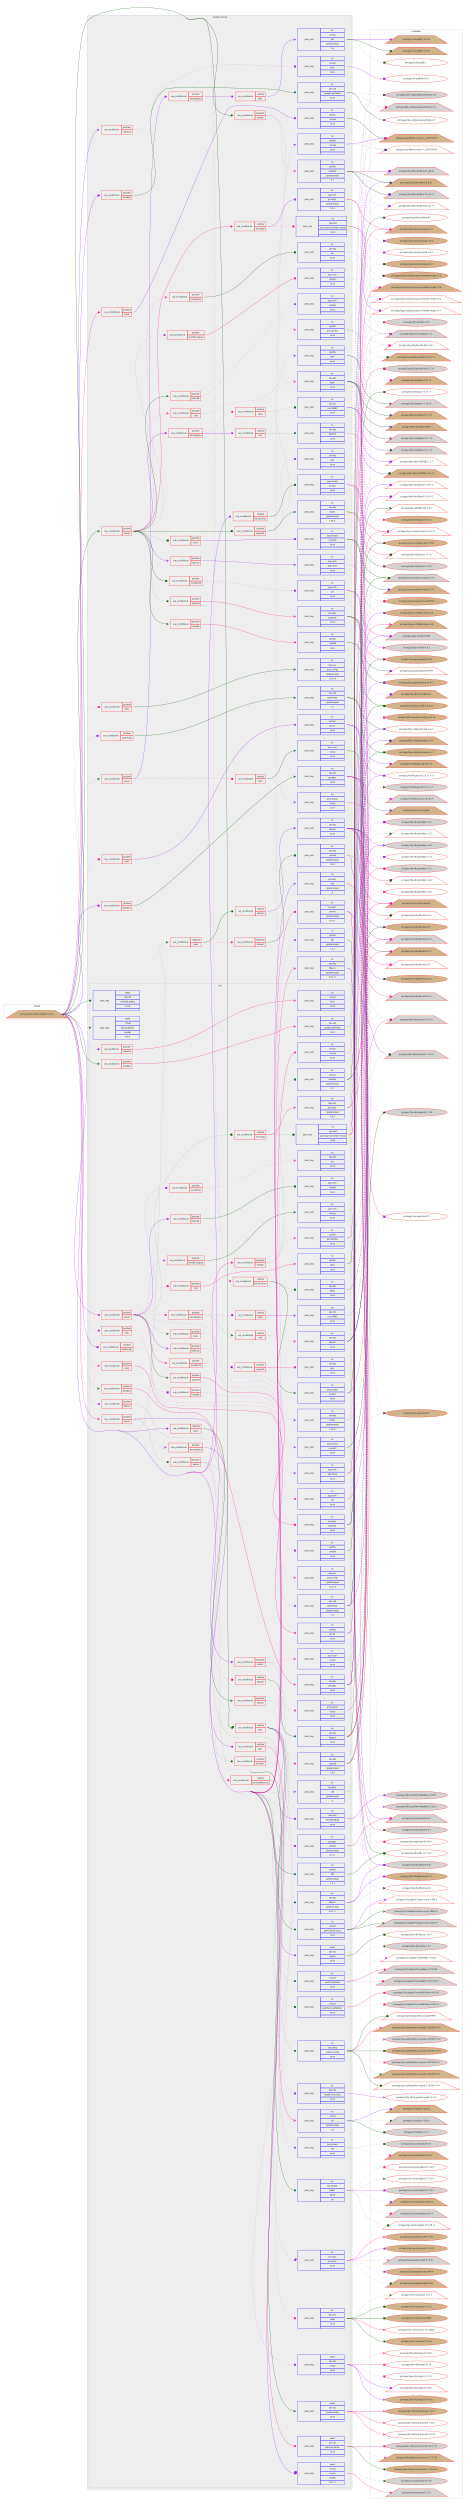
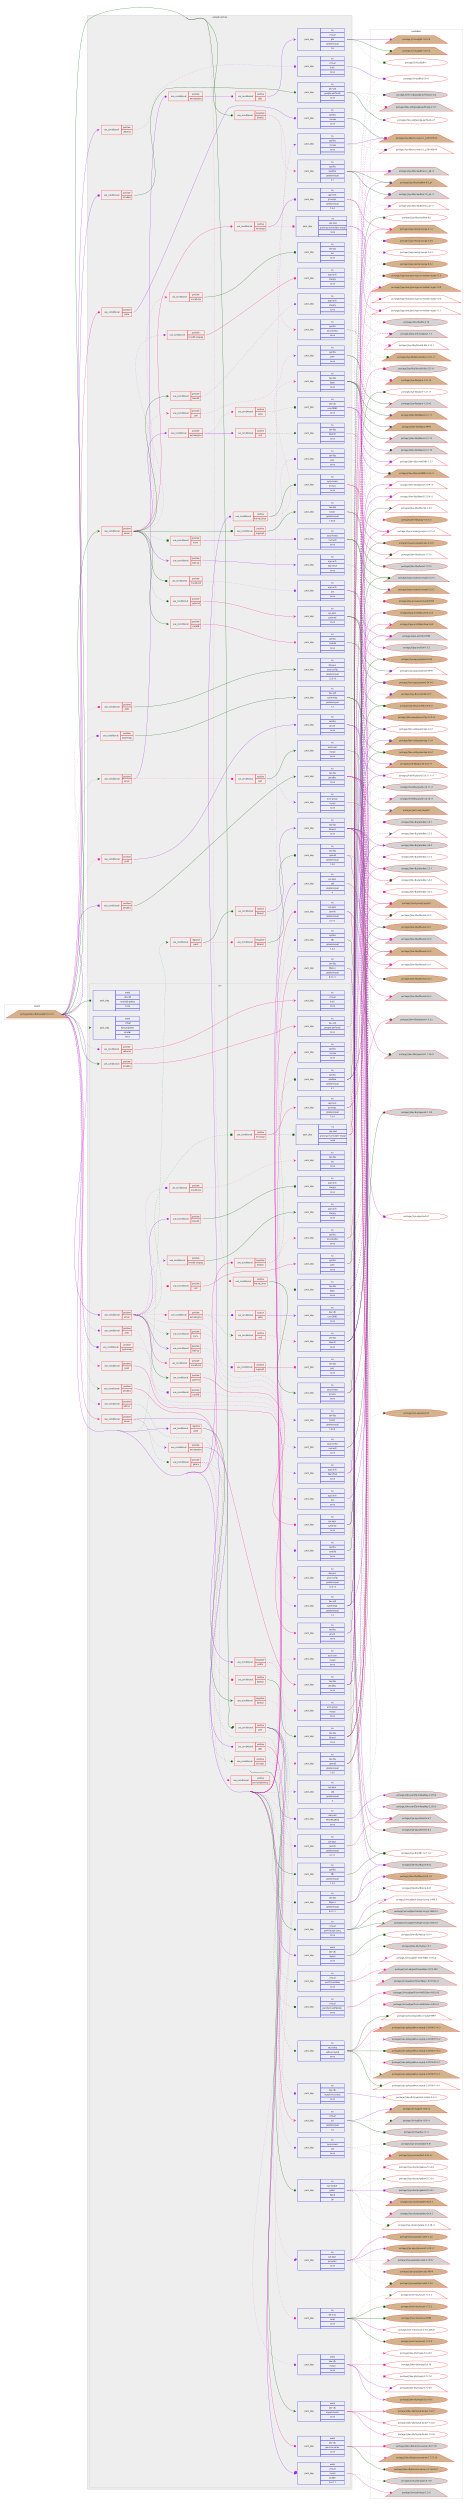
node "portage://sys-apps/texinfo-6.6-r1": removed
